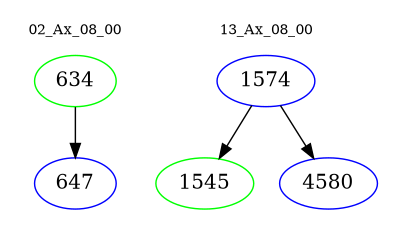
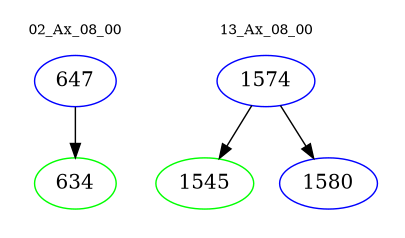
edge "634" -> "647": reversed
node "4580": label "4580" -> "1580"
